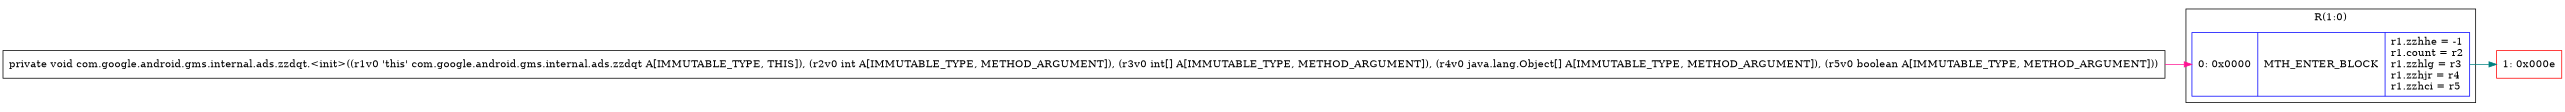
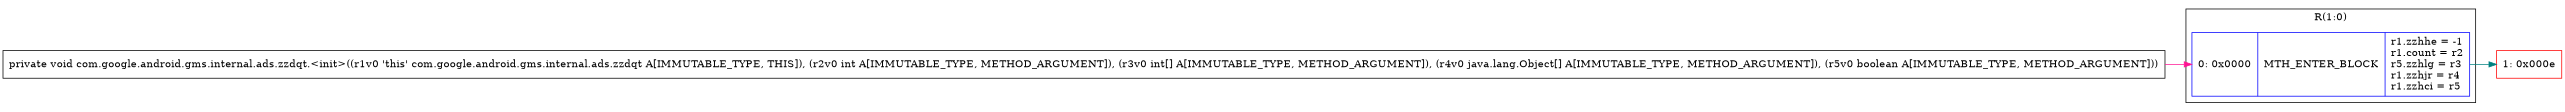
node "0: 0x0000": text "r1.zzhlg = r3" -> "r5.zzhlg = r3"
